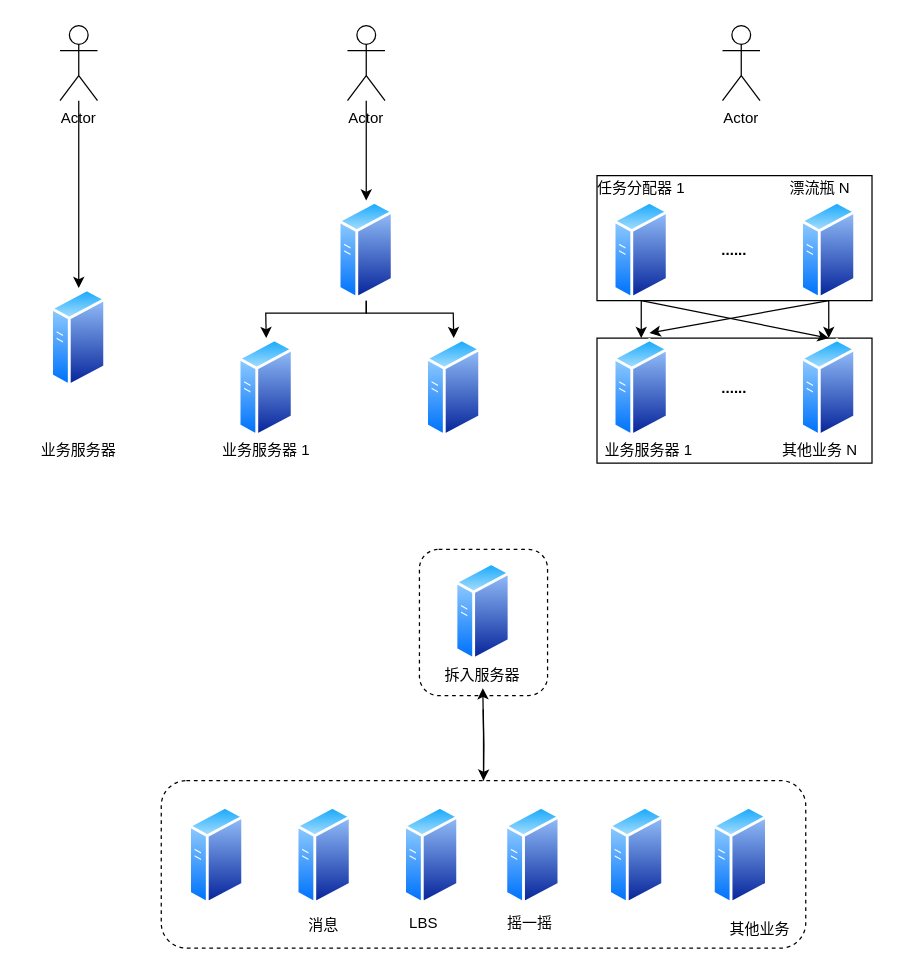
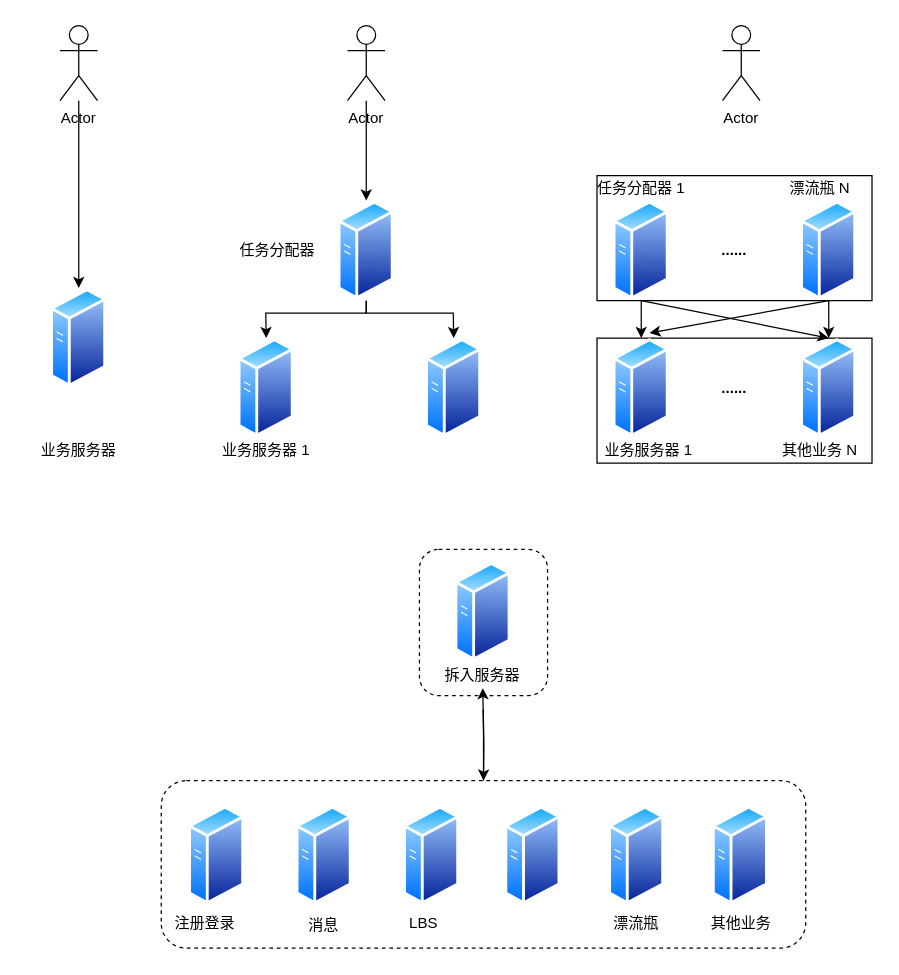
node "任务分配器": added
node "注册登录": added
node "摇一摇": removed
node "漂流瓶": added
node "其他业务": moved (760, 929) -> (741, 923)
